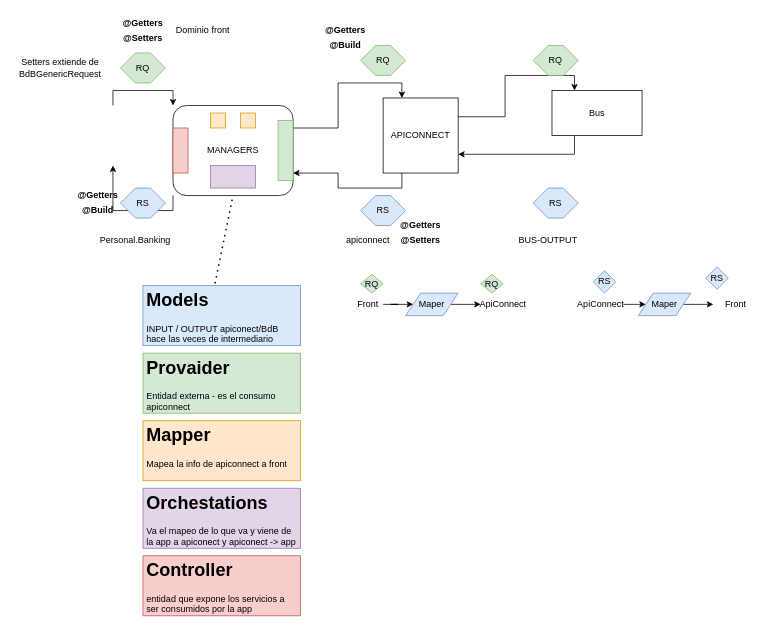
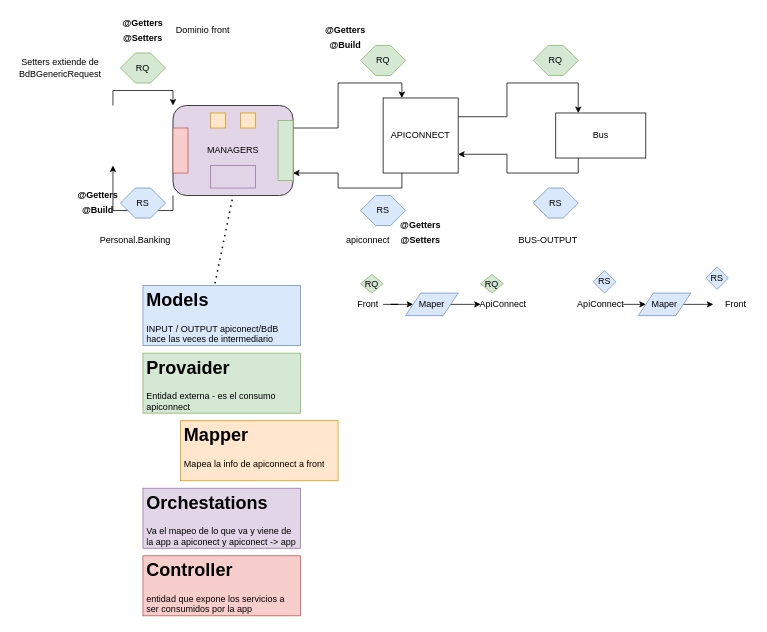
node "Bus": moved (597, 113) -> (600, 135)
node "MANAGERS": fillcolor #ffffff -> #e1d5e7
node "Mapper Mapea la info de apiconnect a front": moved (222, 450) -> (259, 450)
